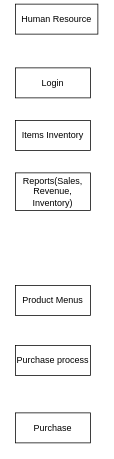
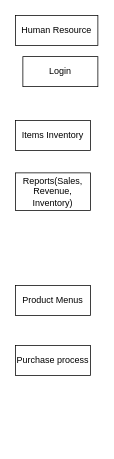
node "Human Resource": moved (57, 19) -> (57, 30)
node "Login": moved (53, 83) -> (60, 72)
node "Purchase": removed
